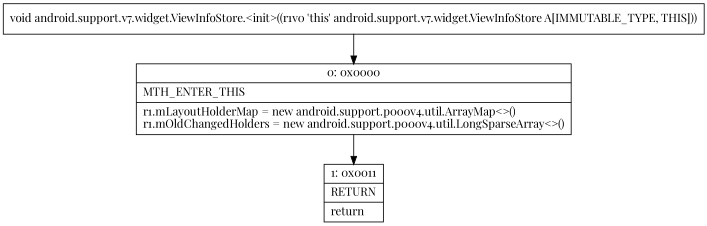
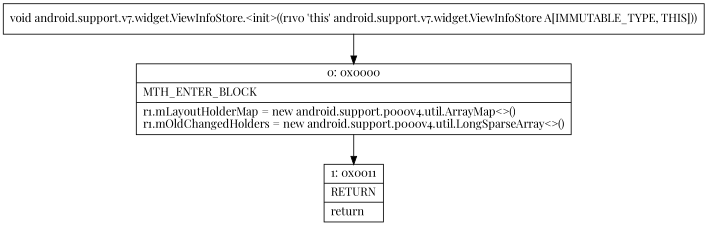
node "0: 0x0000": text "MTH_ENTER_THIS" -> "MTH_ENTER_BLOCK"
